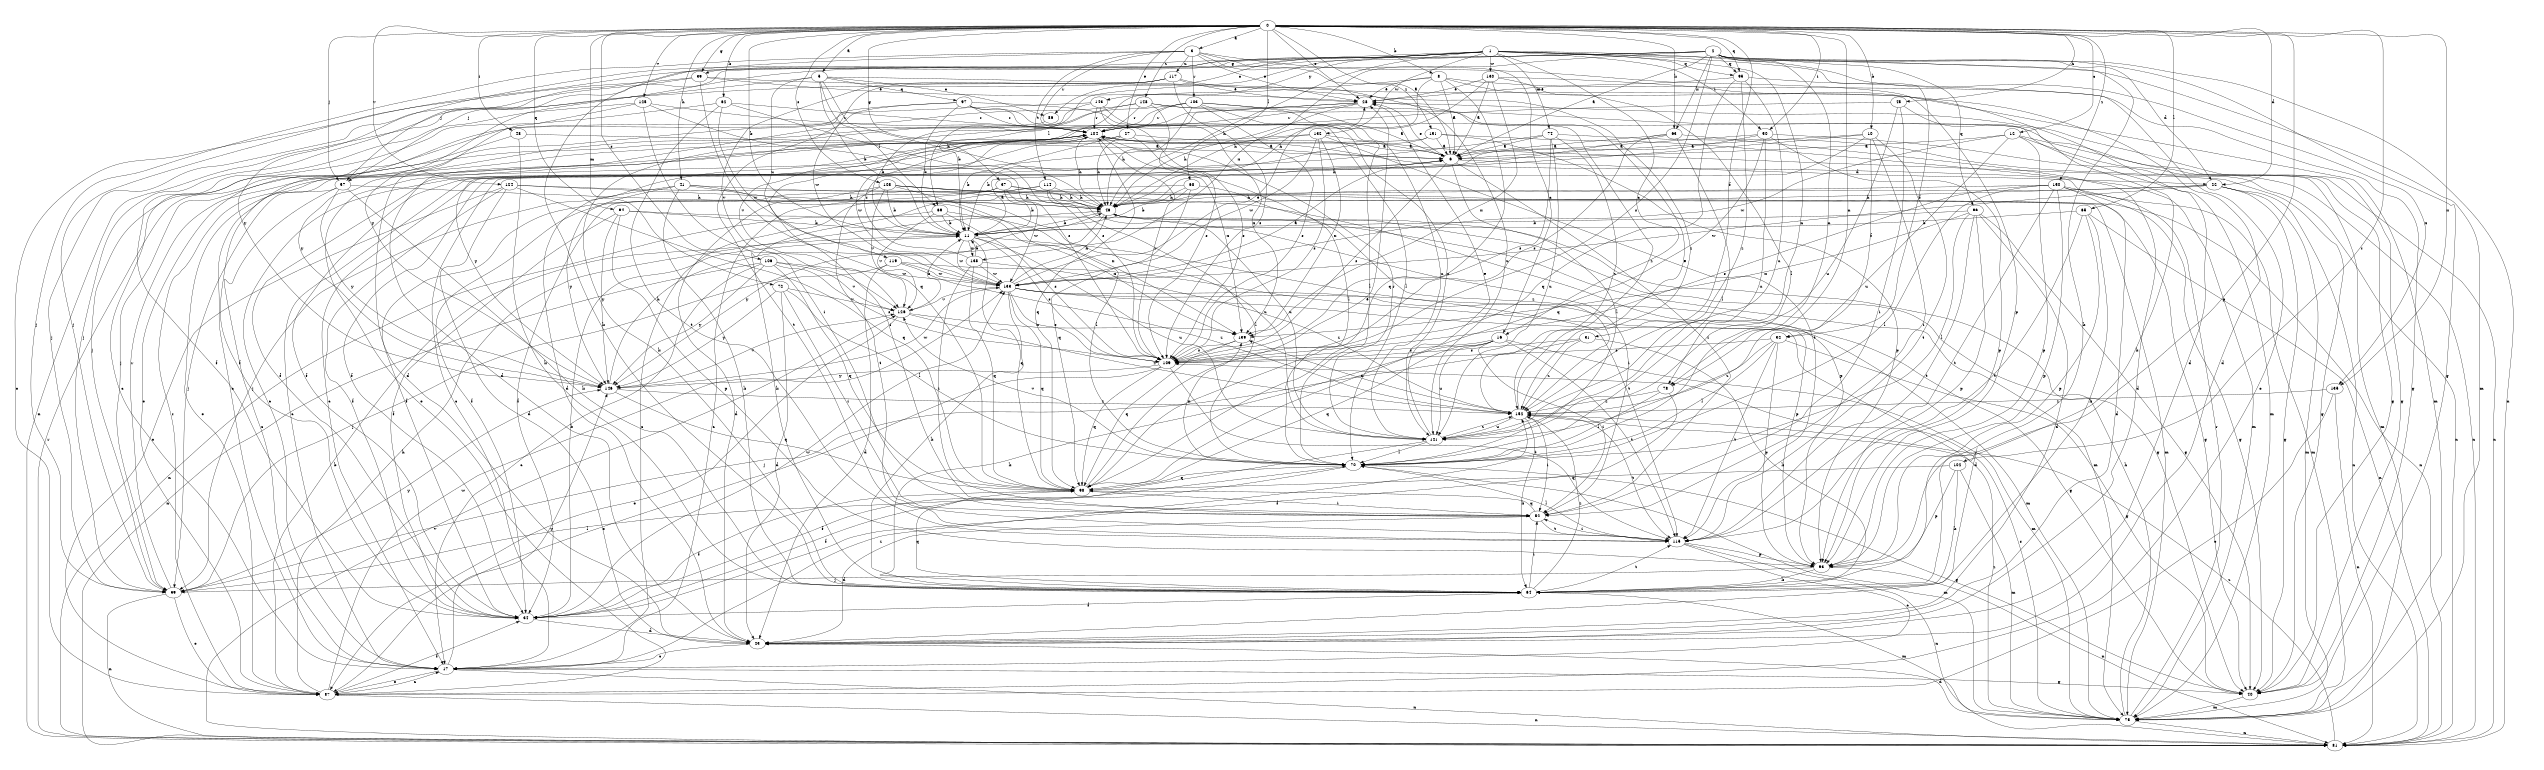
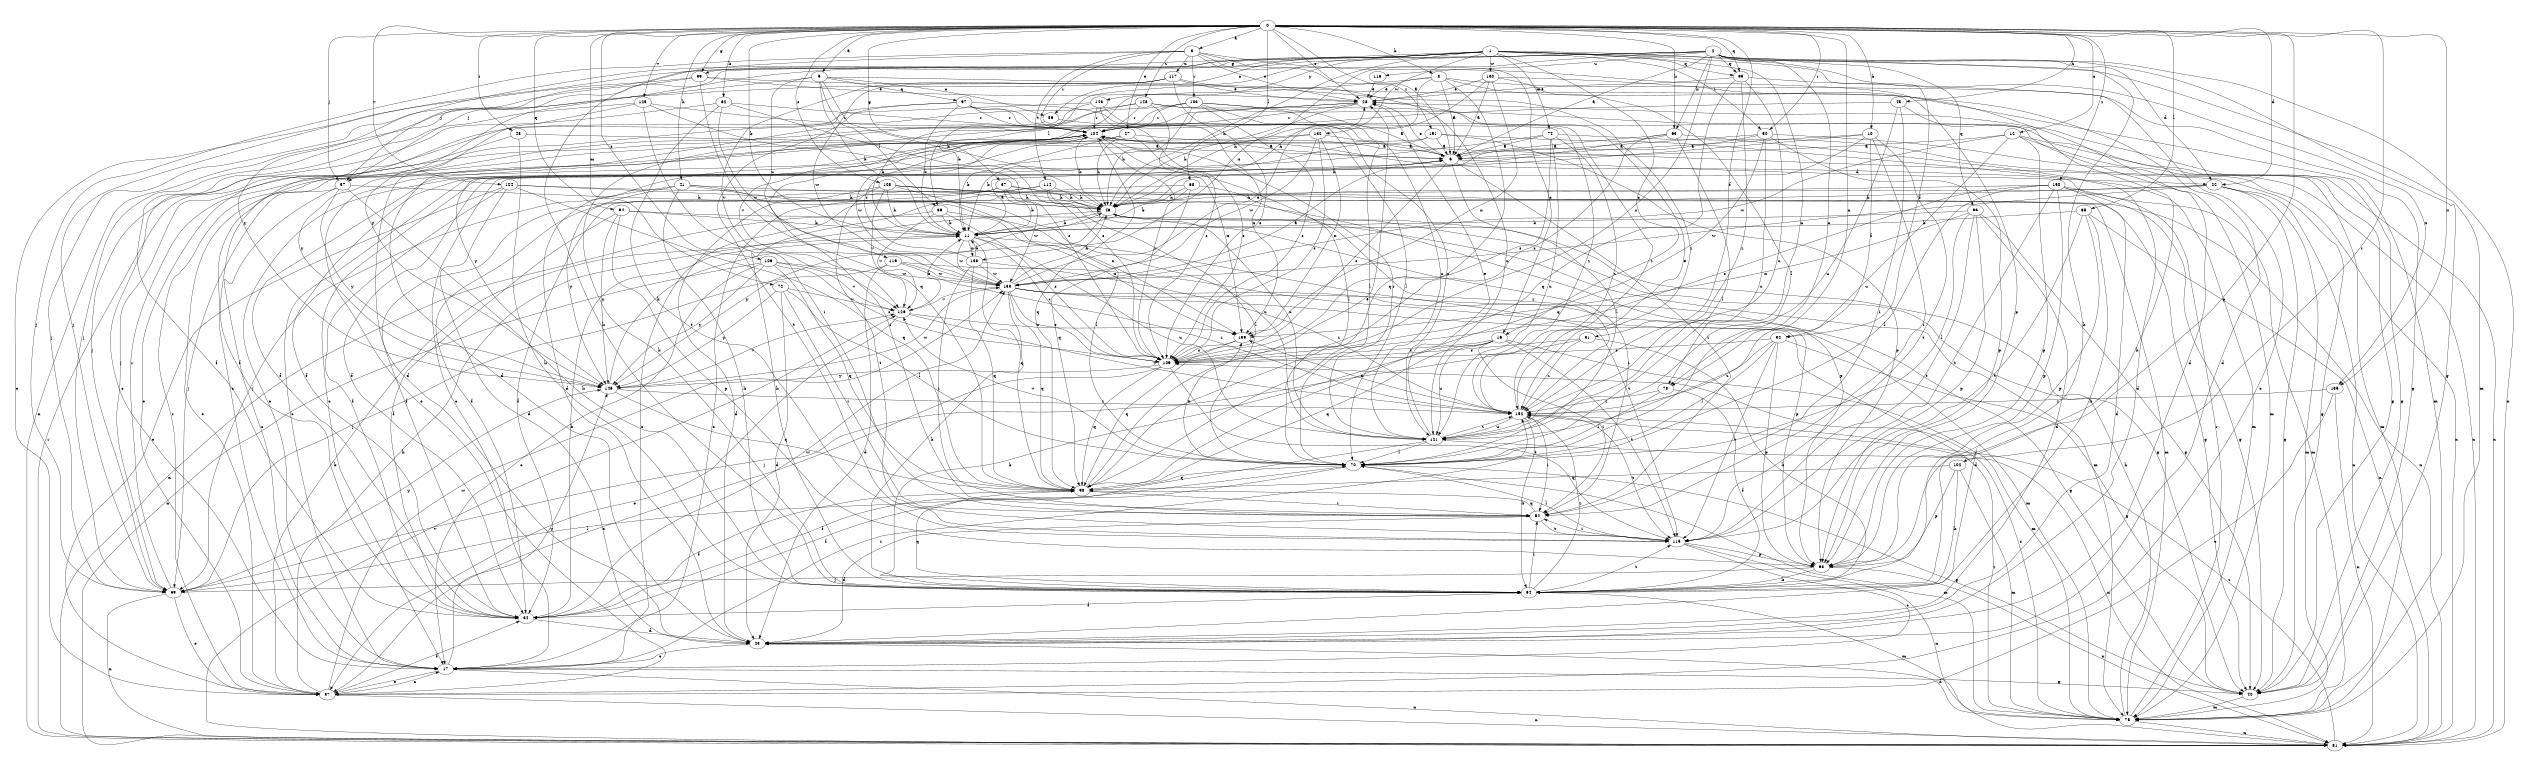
node "116": added
edge "86" -> "152": added, label "z"
edge "132" -> "115": removed, label "t"
edge "121" -> "81": added, label "n"
edge "78" -> "34": now "78" -> "64"
